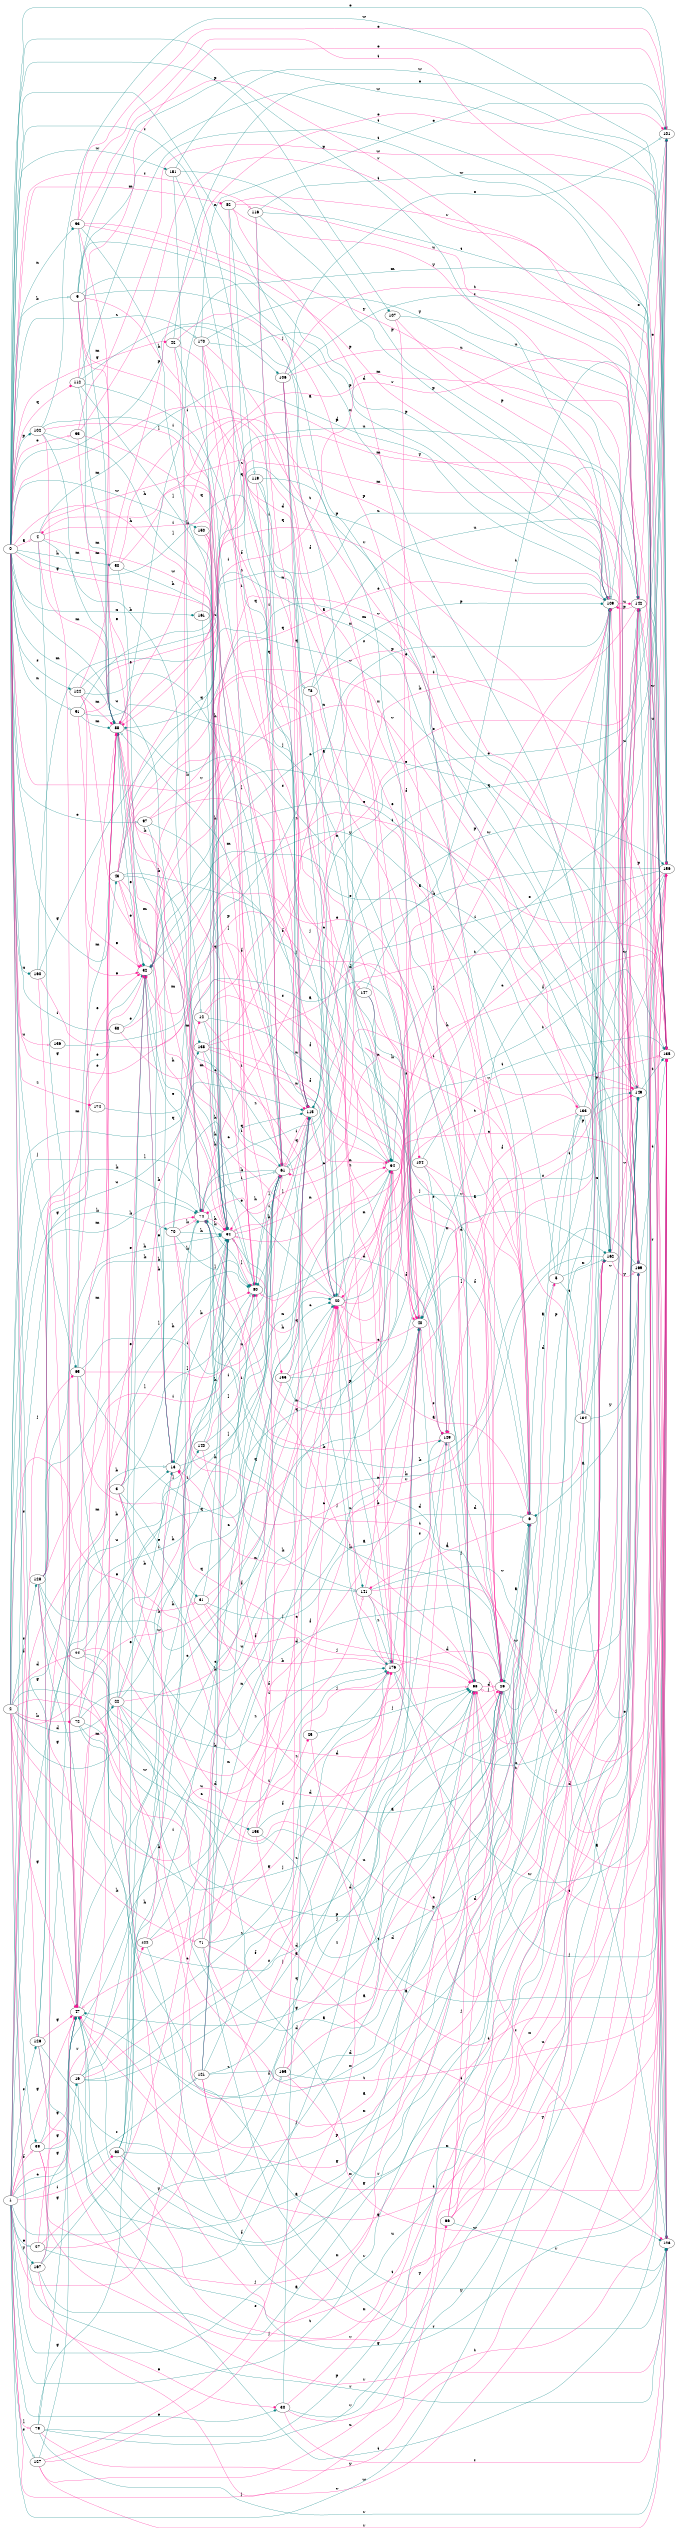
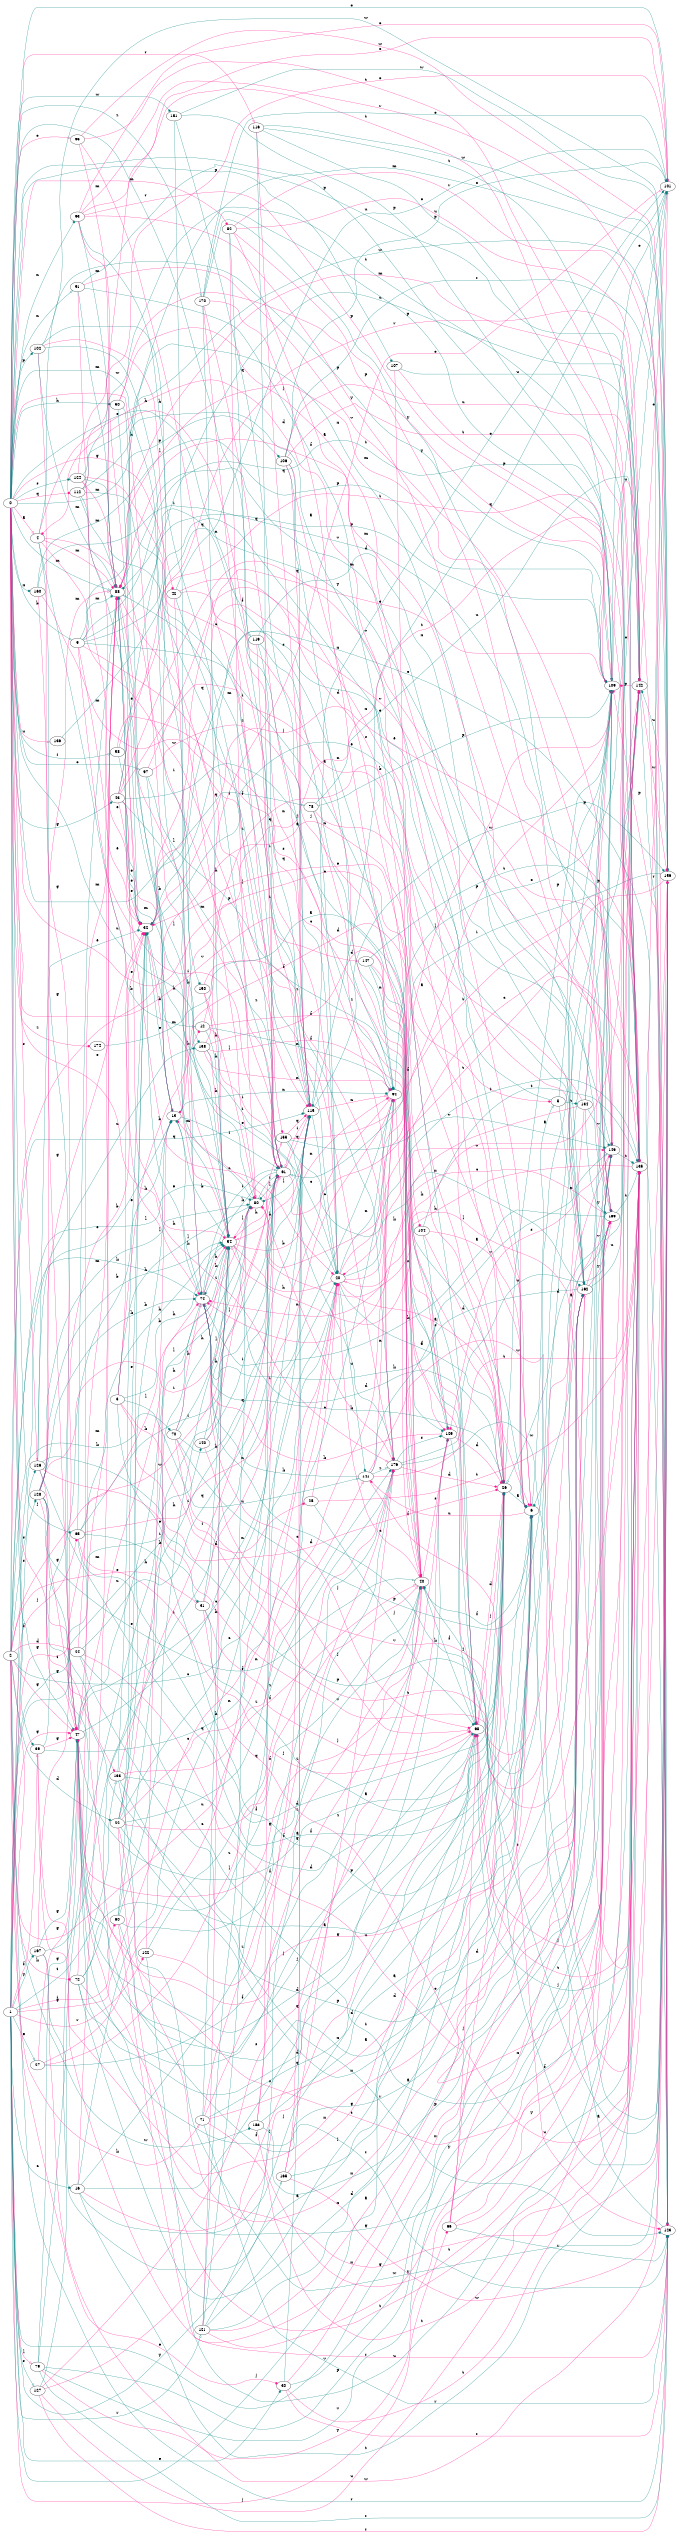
node "161": removed
edge "5" -> "133": removed, label "t"
